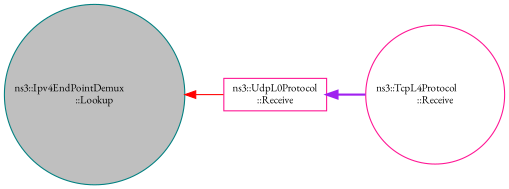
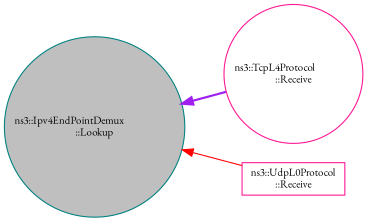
edge "ns3::TcpL4Protocol ::Receive" -> "ns3::UdpL0Protocol ::Receive": now "ns3::TcpL4Protocol ::Receive" -> "ns3::Ipv4EndPointDemux ::Lookup"
